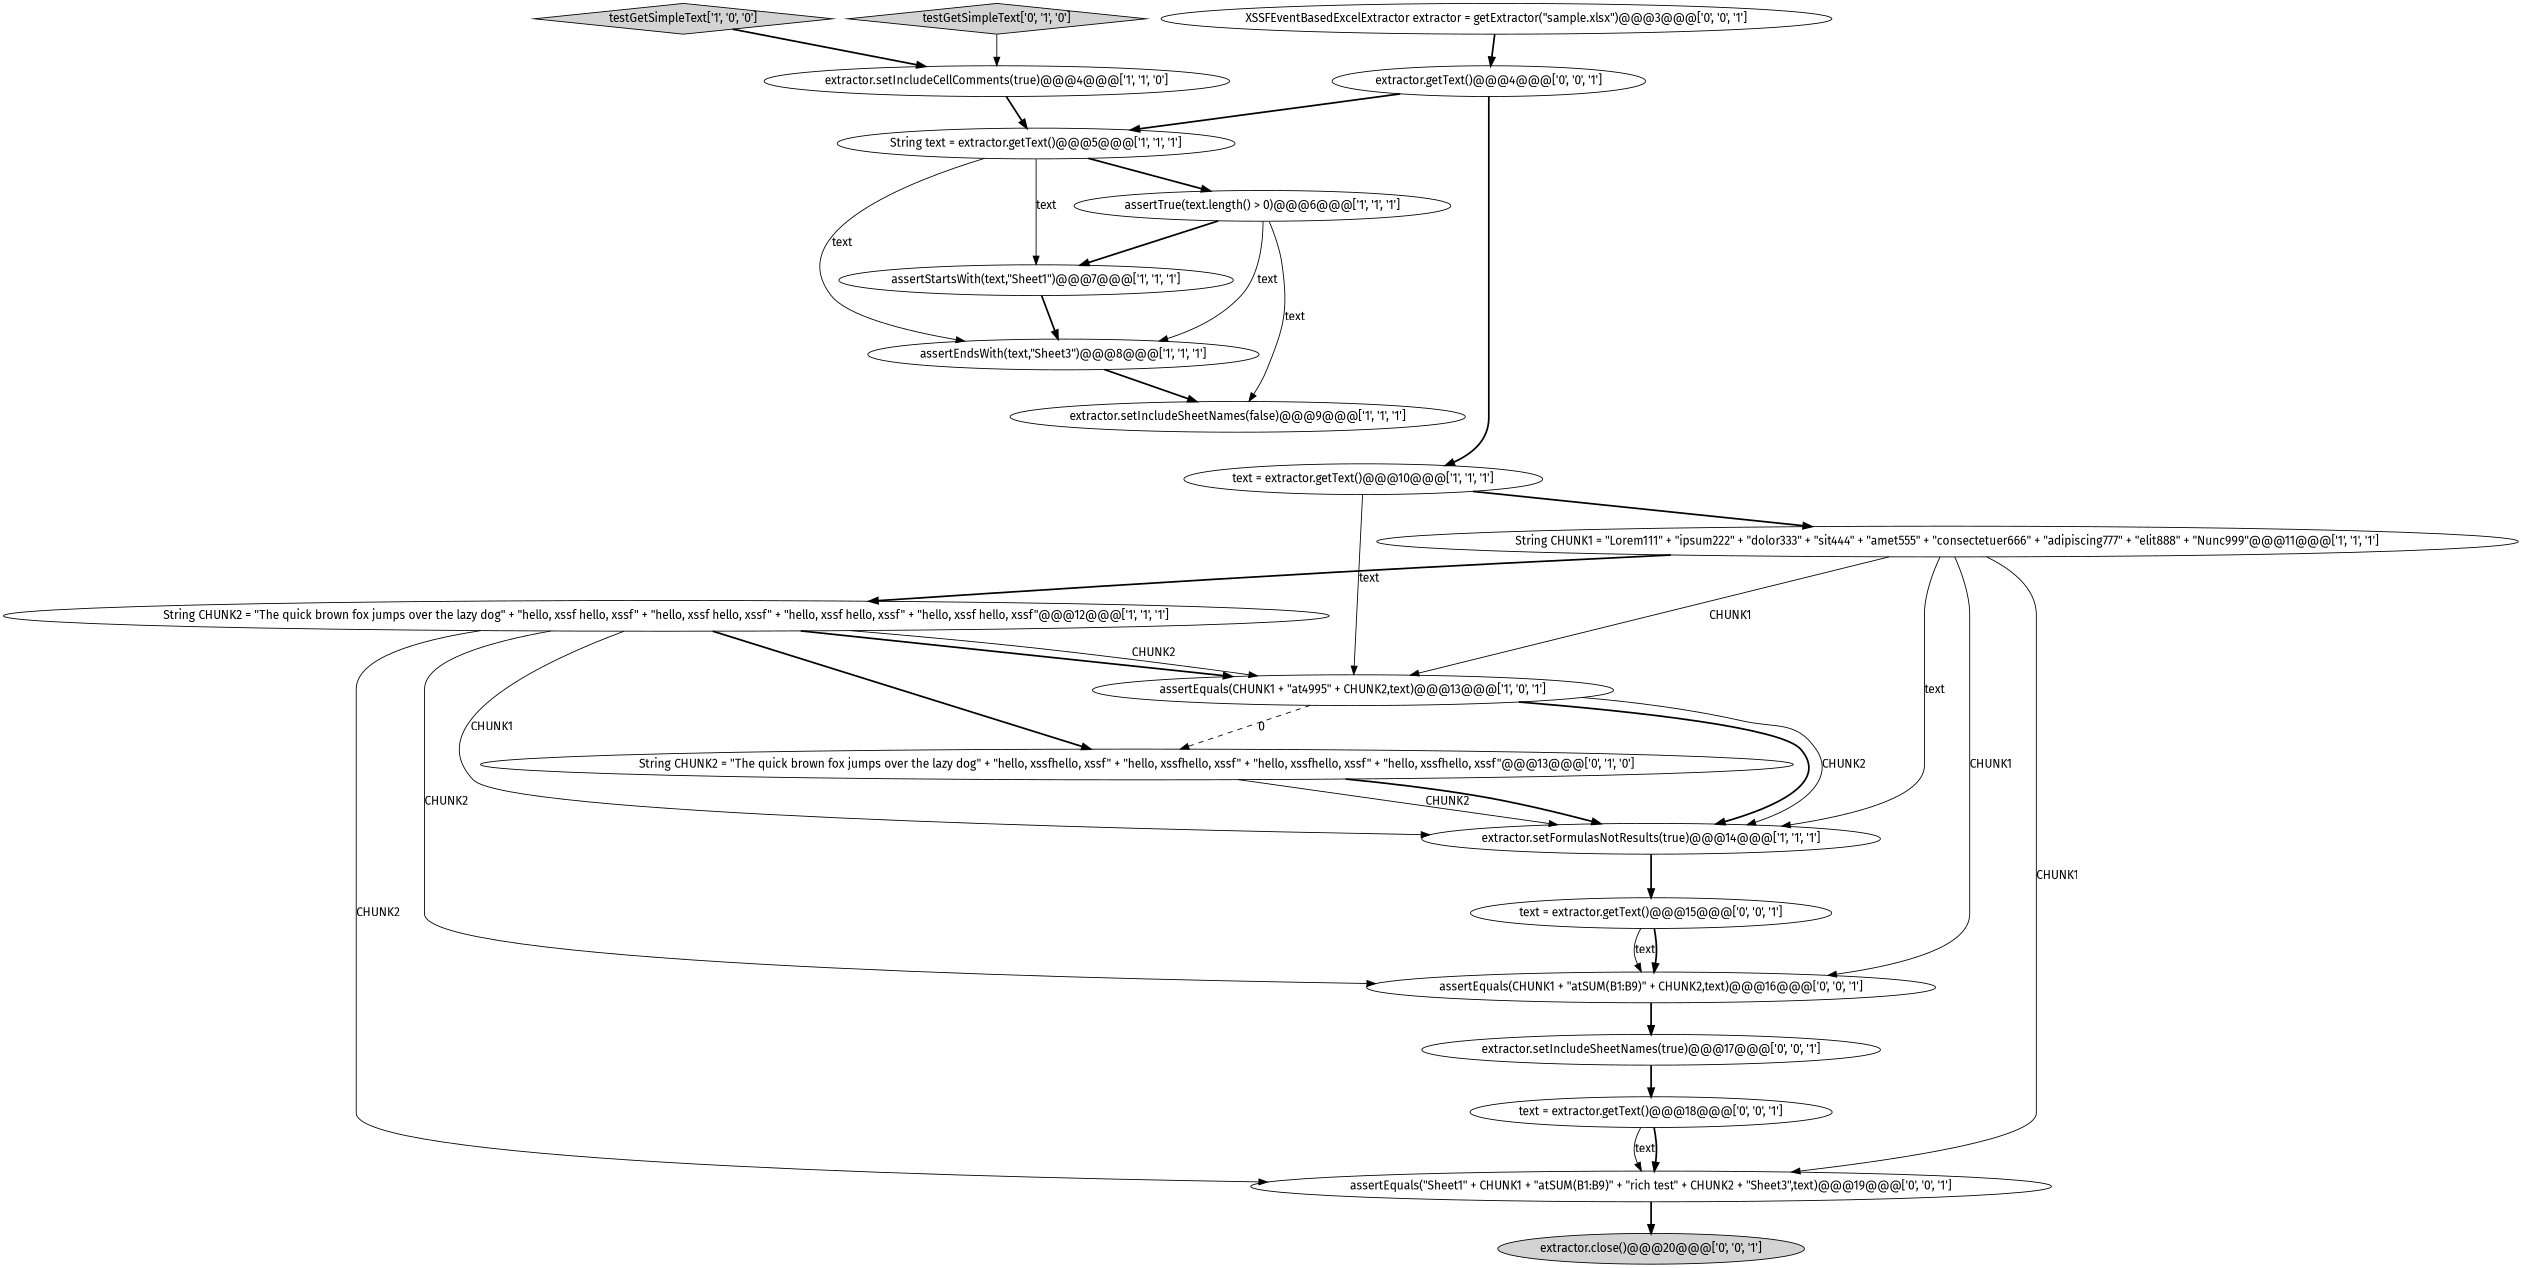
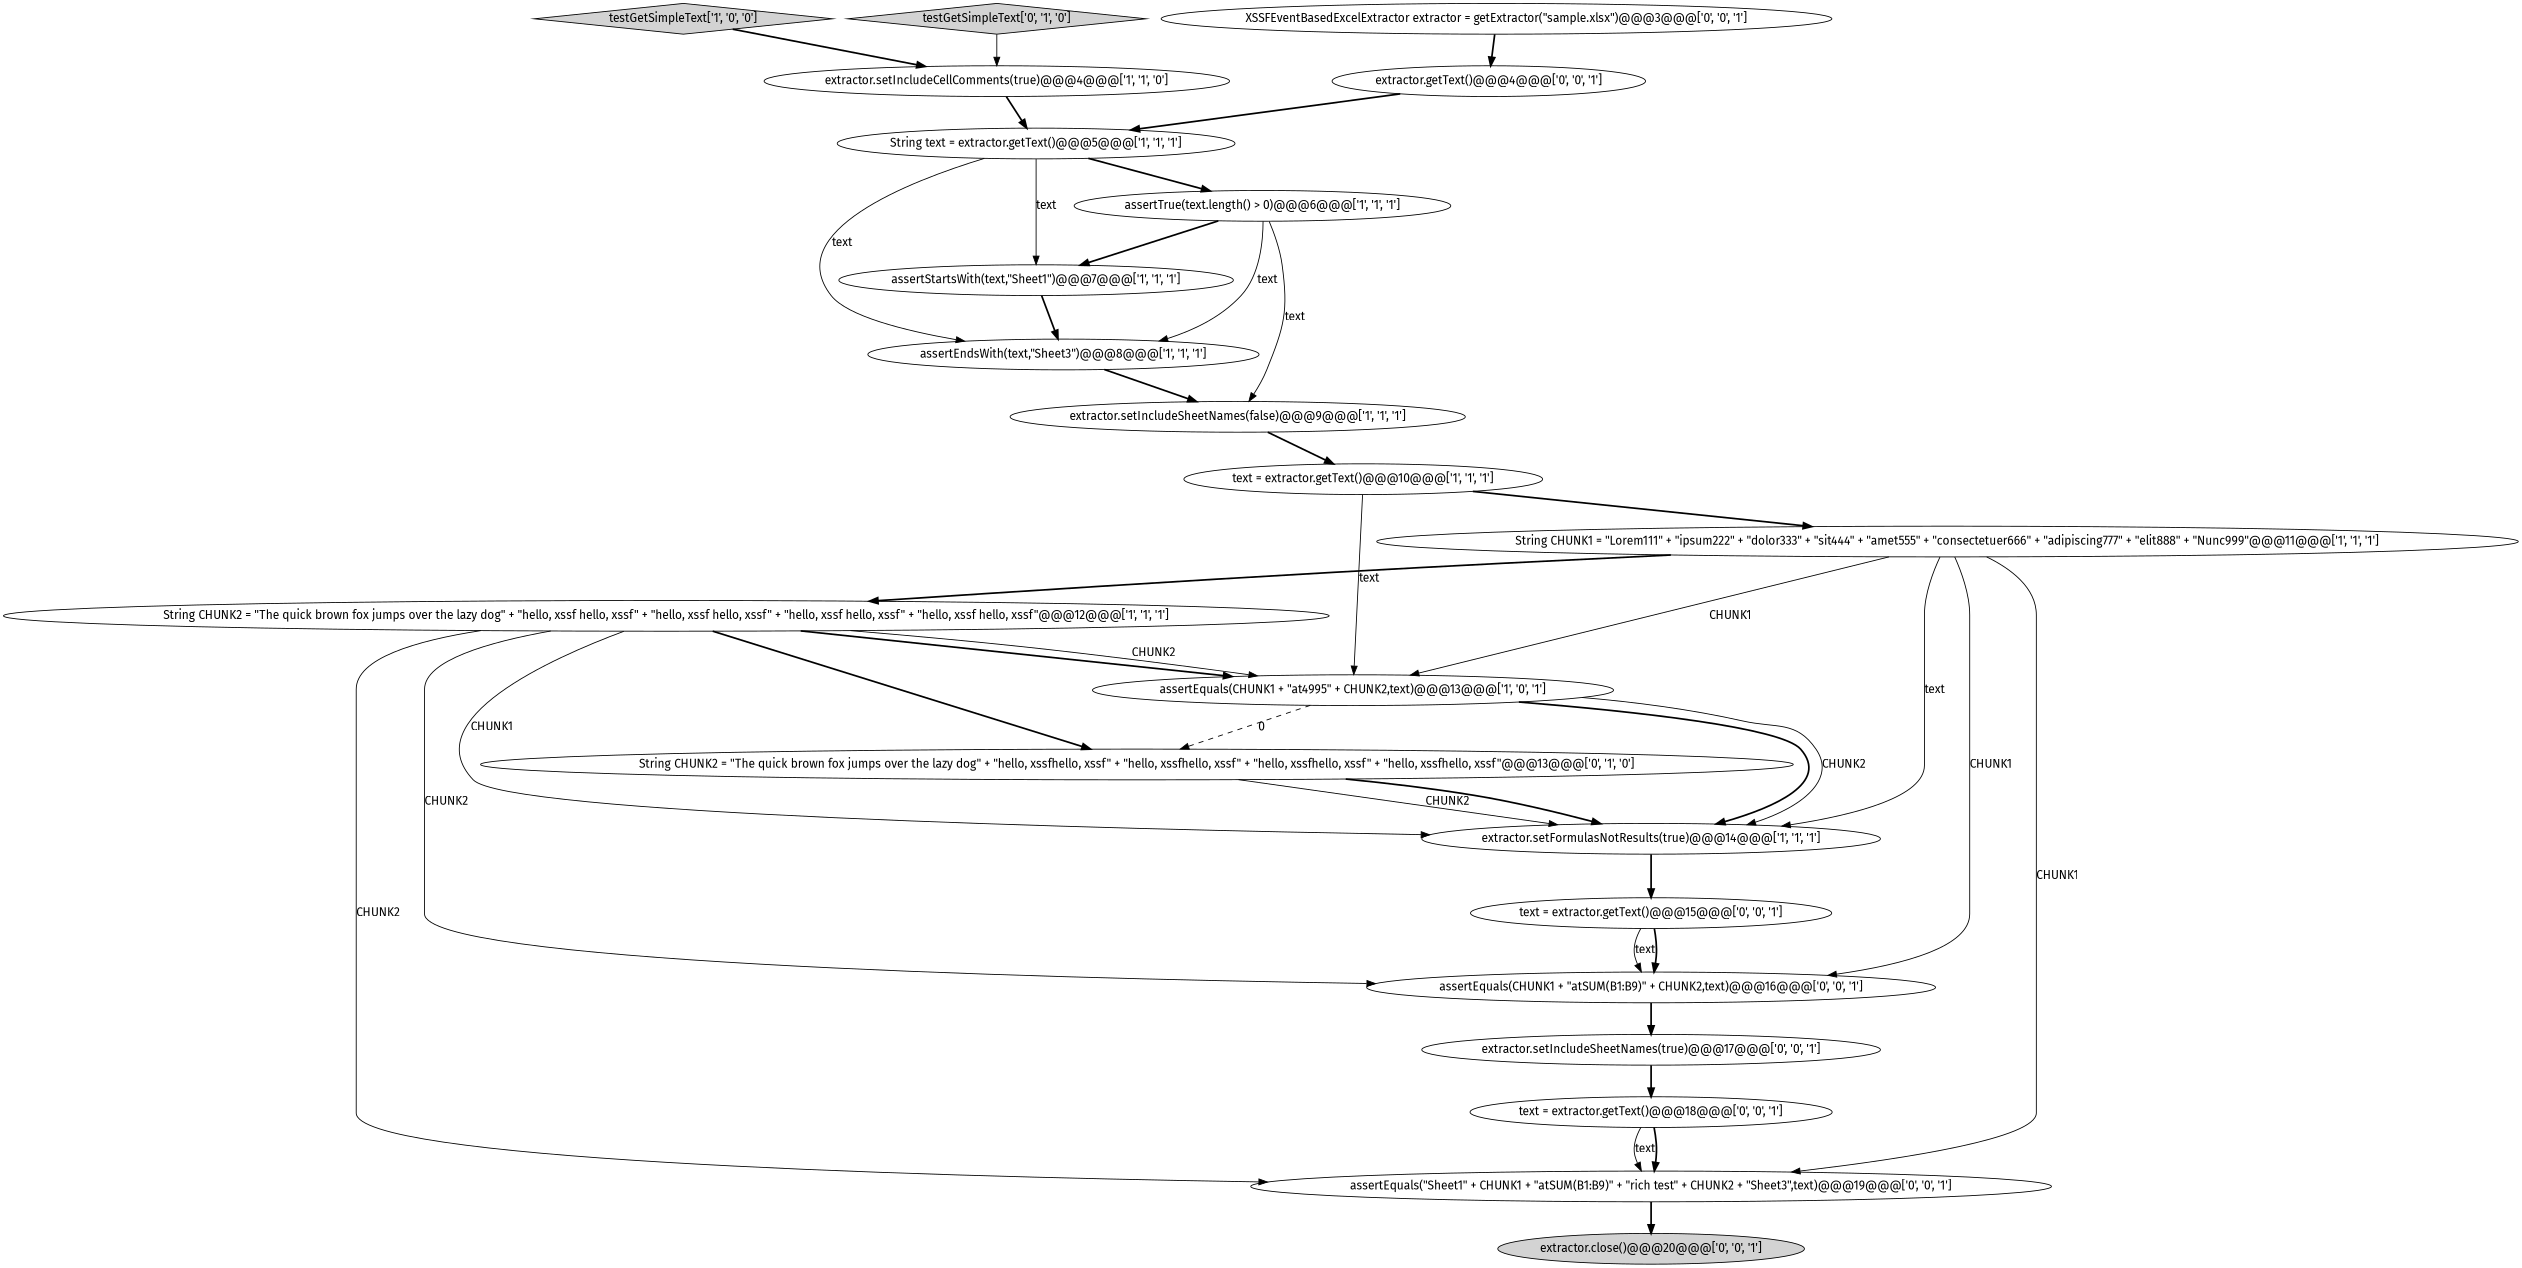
edge "extractor.getText()@@@4@@@['0', '0', '1']" -> "text = extractor.getText()@@@10@@@['1', '1', '1']": now "extractor.setIncludeSheetNames(false)@@@9@@@['1', '1', '1']" -> "text = extractor.getText()@@@10@@@['1', '1', '1']"
